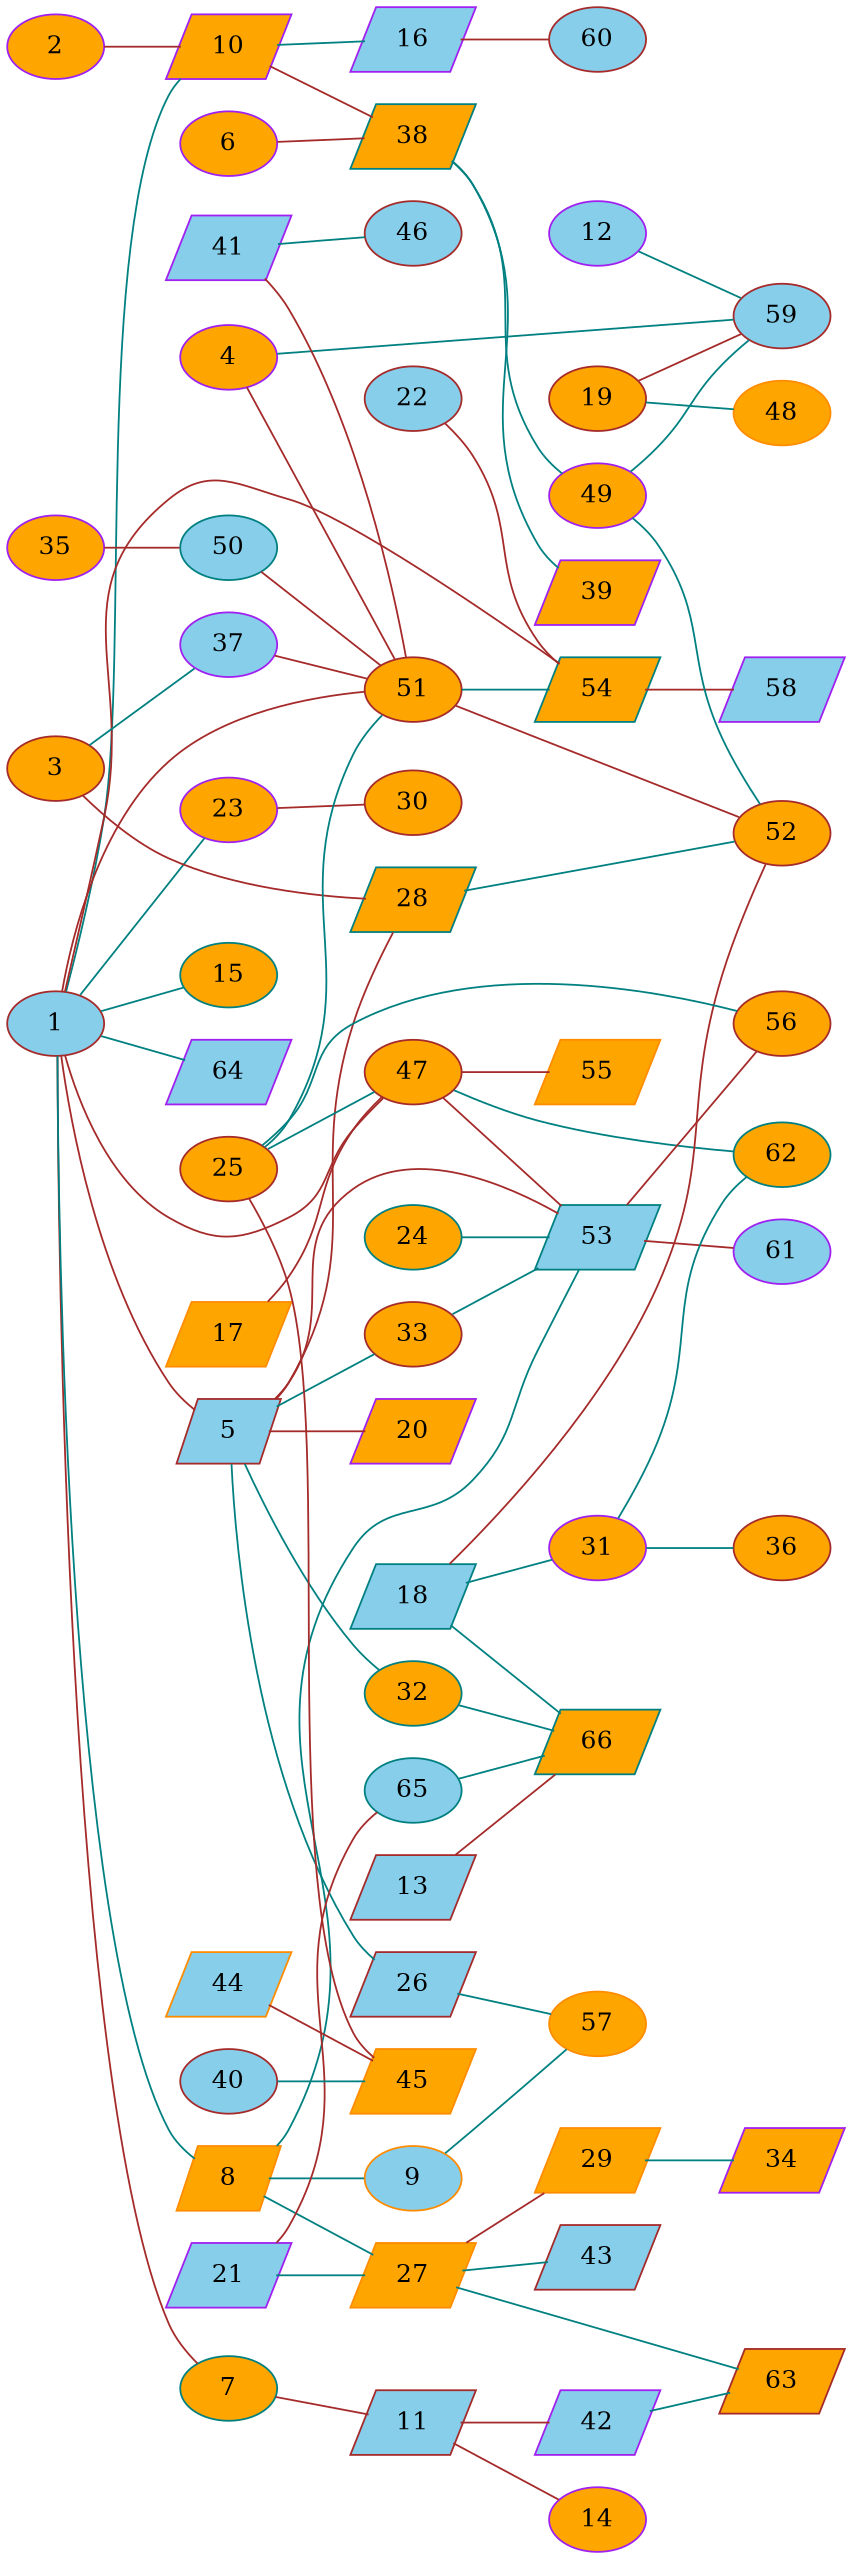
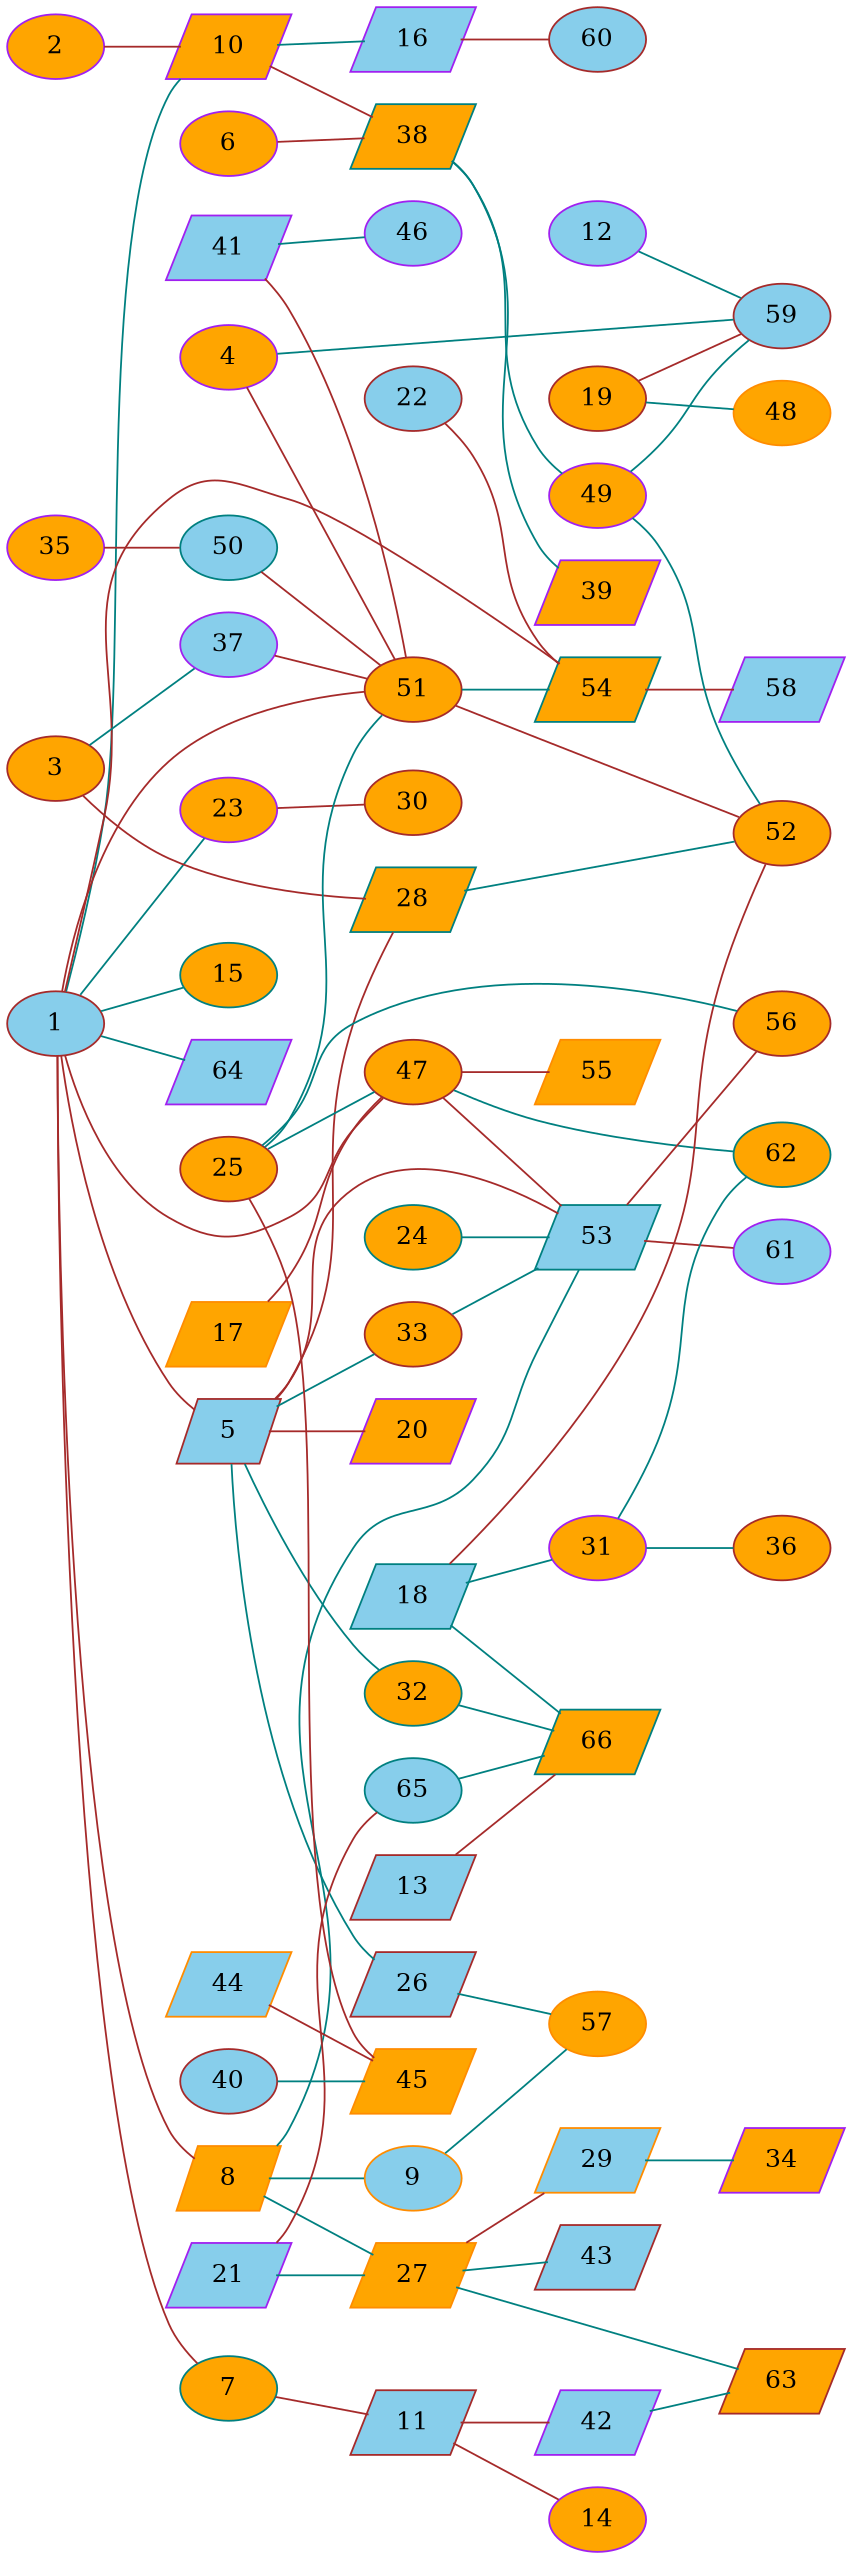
node "46": color brown -> purple
edge "1" -- "8": color teal -> brown
node "29": fillcolor orange -> skyblue
